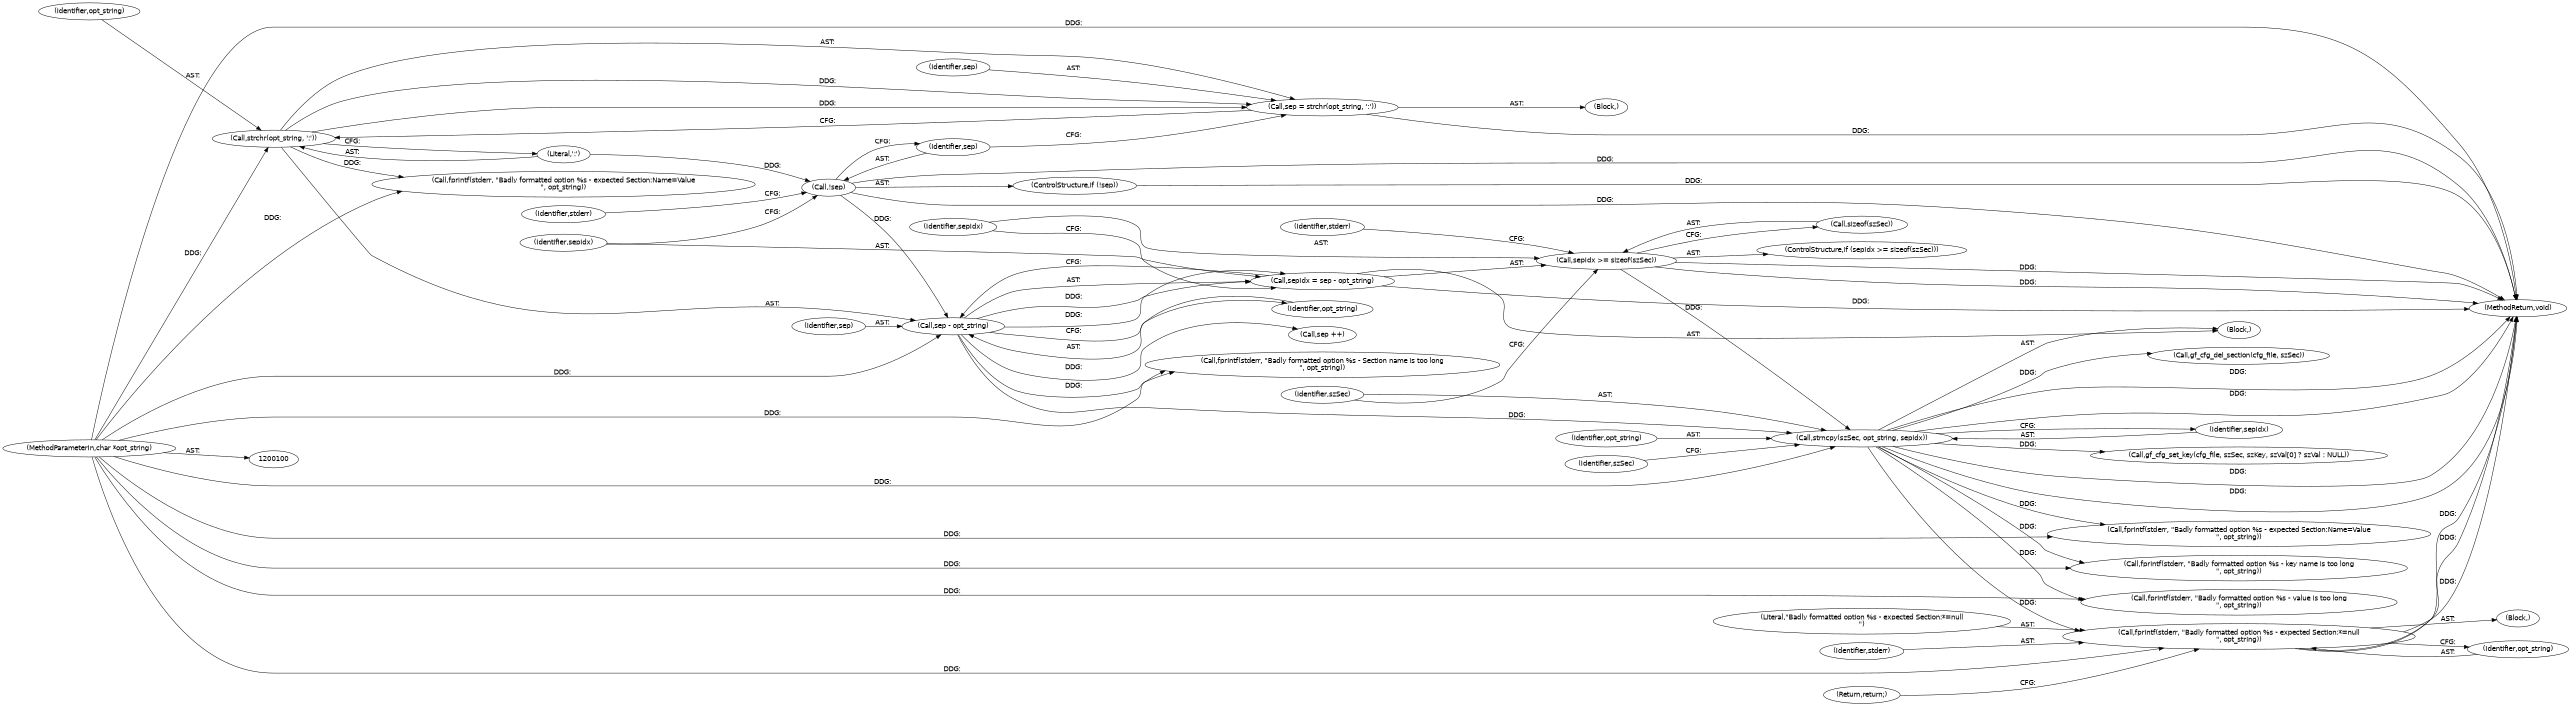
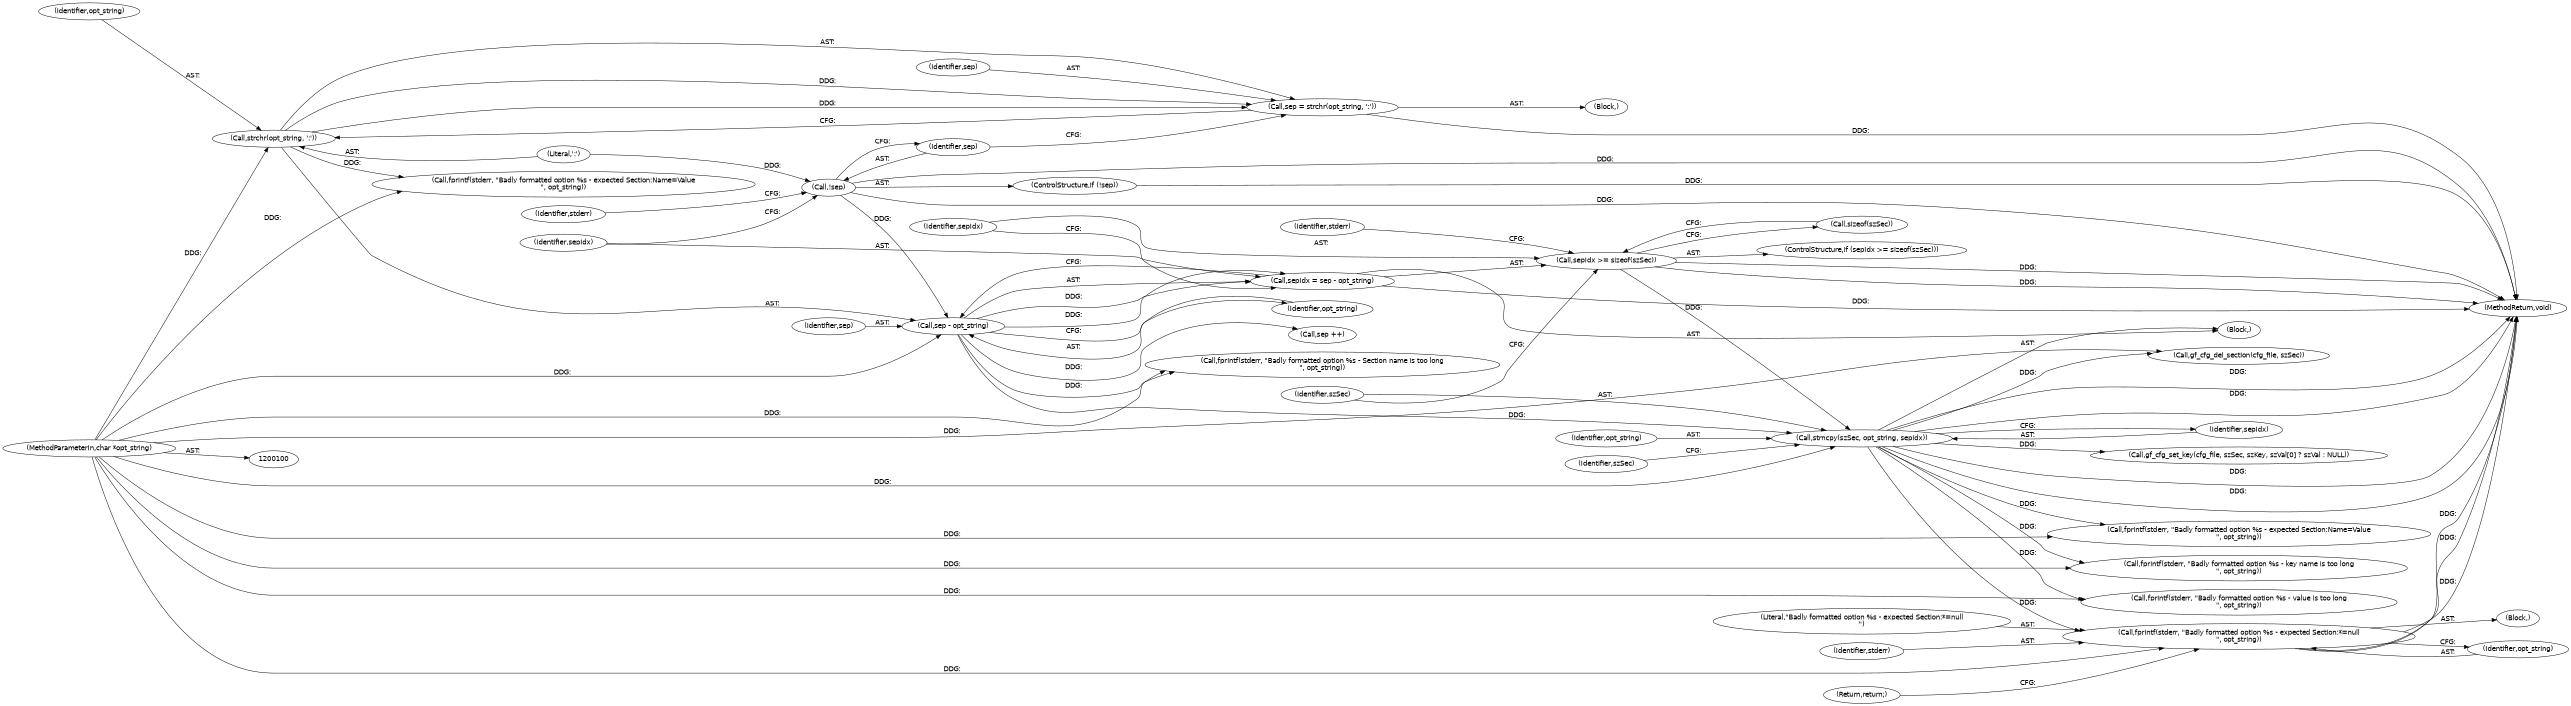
edge "(MethodParameterIn,char *opt_string)" -> "(MethodReturn,void)": now "(MethodParameterIn,char *opt_string)" -> "(Call,gf_cfg_del_section(cfg_file, szSec))"
edge "(Call,strchr(opt_string, ':'))" -> "(Literal,':')": removed, label "CFG:"
edge "(Call,sizeof(szSec))" -> "(Call,sepIdx >= sizeof(szSec))": label "AST: " -> "CFG: "
